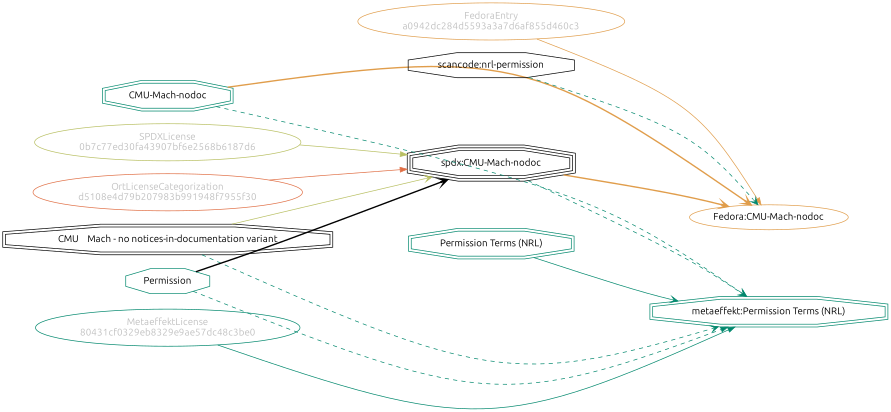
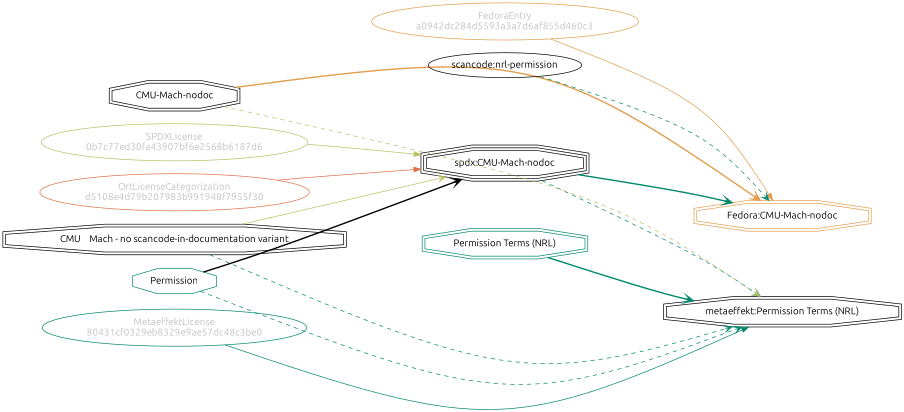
node "scancode:nrl-permission": shape octagon -> ellipse
node "CMU-Mach-nodoc": color #00876c -> black
edge "CMU-Mach-nodoc" -> "metaeffekt:Permission Terms (NRL)": color #00876c -> #b8bf62
edge "spdx:CMU-Mach-nodoc" -> "Fedora:CMU-Mach-nodoc": color #e09d4b -> #00876c
node "Fedora:CMU-Mach-nodoc": shape ellipse -> doubleoctagon
node "CMU    Mach - no notices-in-documentation variant": label "CMU    Mach - no notices-in-documentation variant" -> "CMU    Mach - no scancode-in-documentation variant"
edge "Permission Terms (NRL)" -> "metaeffekt:Permission Terms (NRL)": style solid -> bold
node "metaeffekt:Permission Terms (NRL)": color #00876c -> black
edge "Permission" -> "metaeffekt:Permission Terms (NRL)": arrowhead normal -> vee
